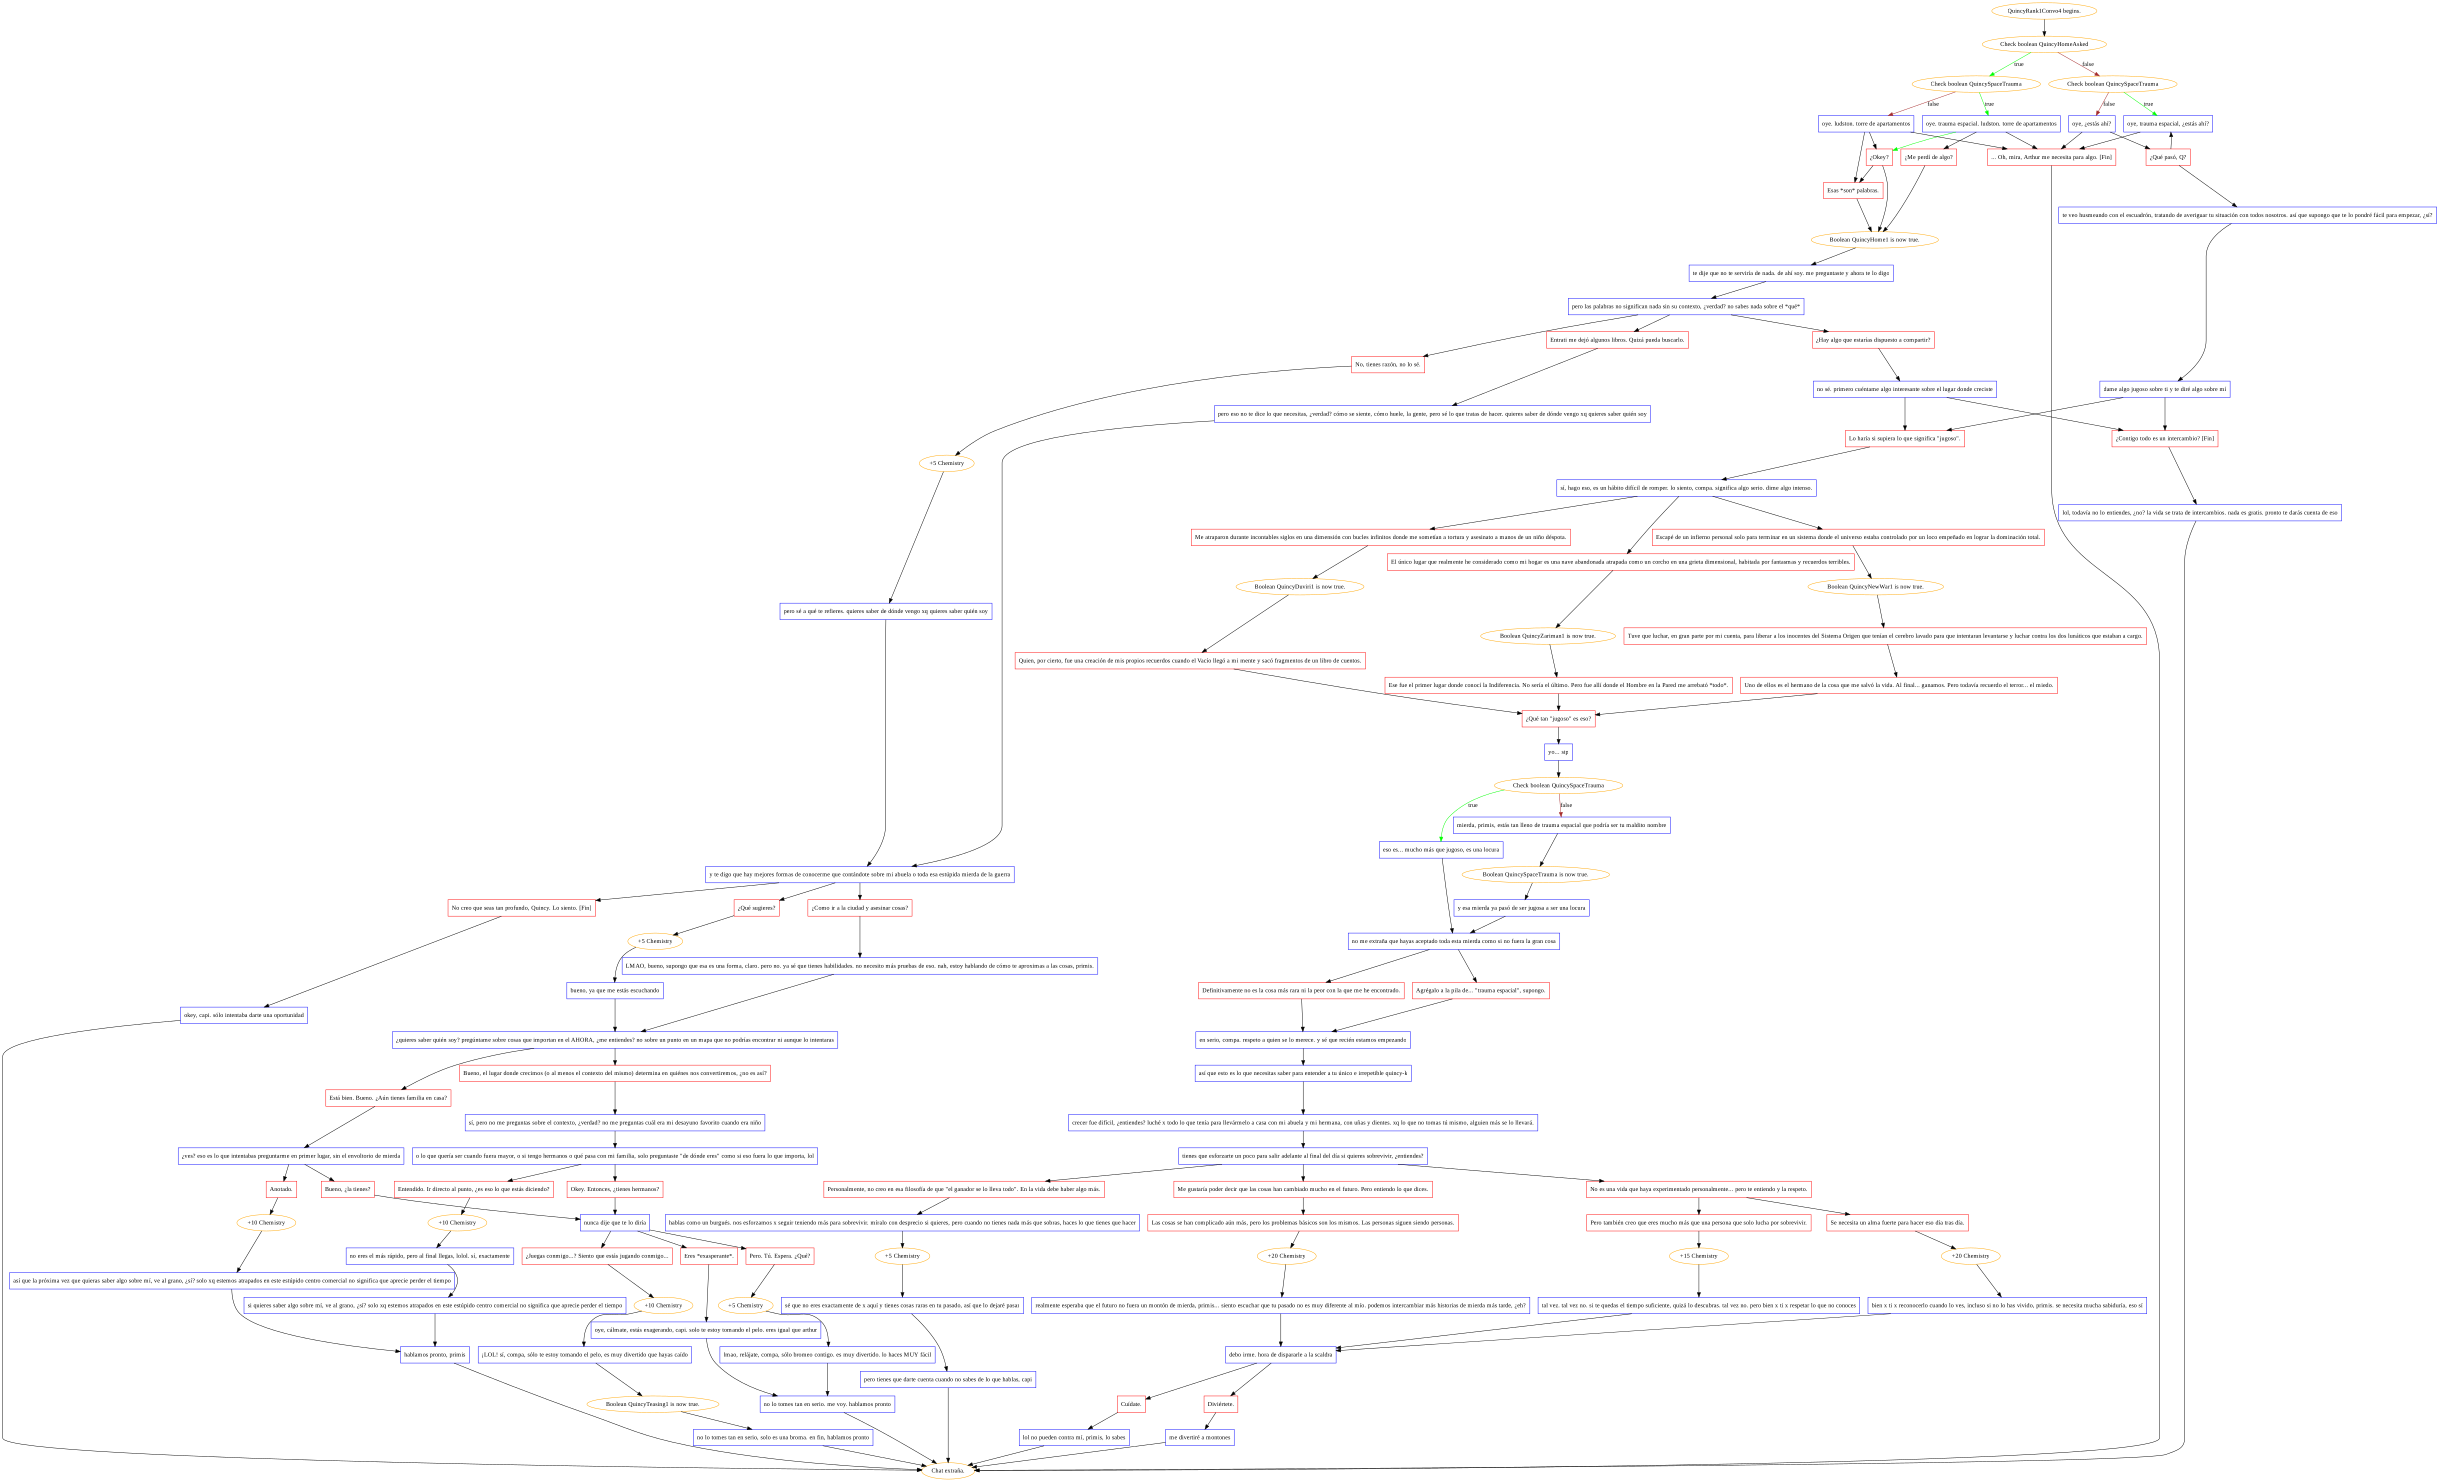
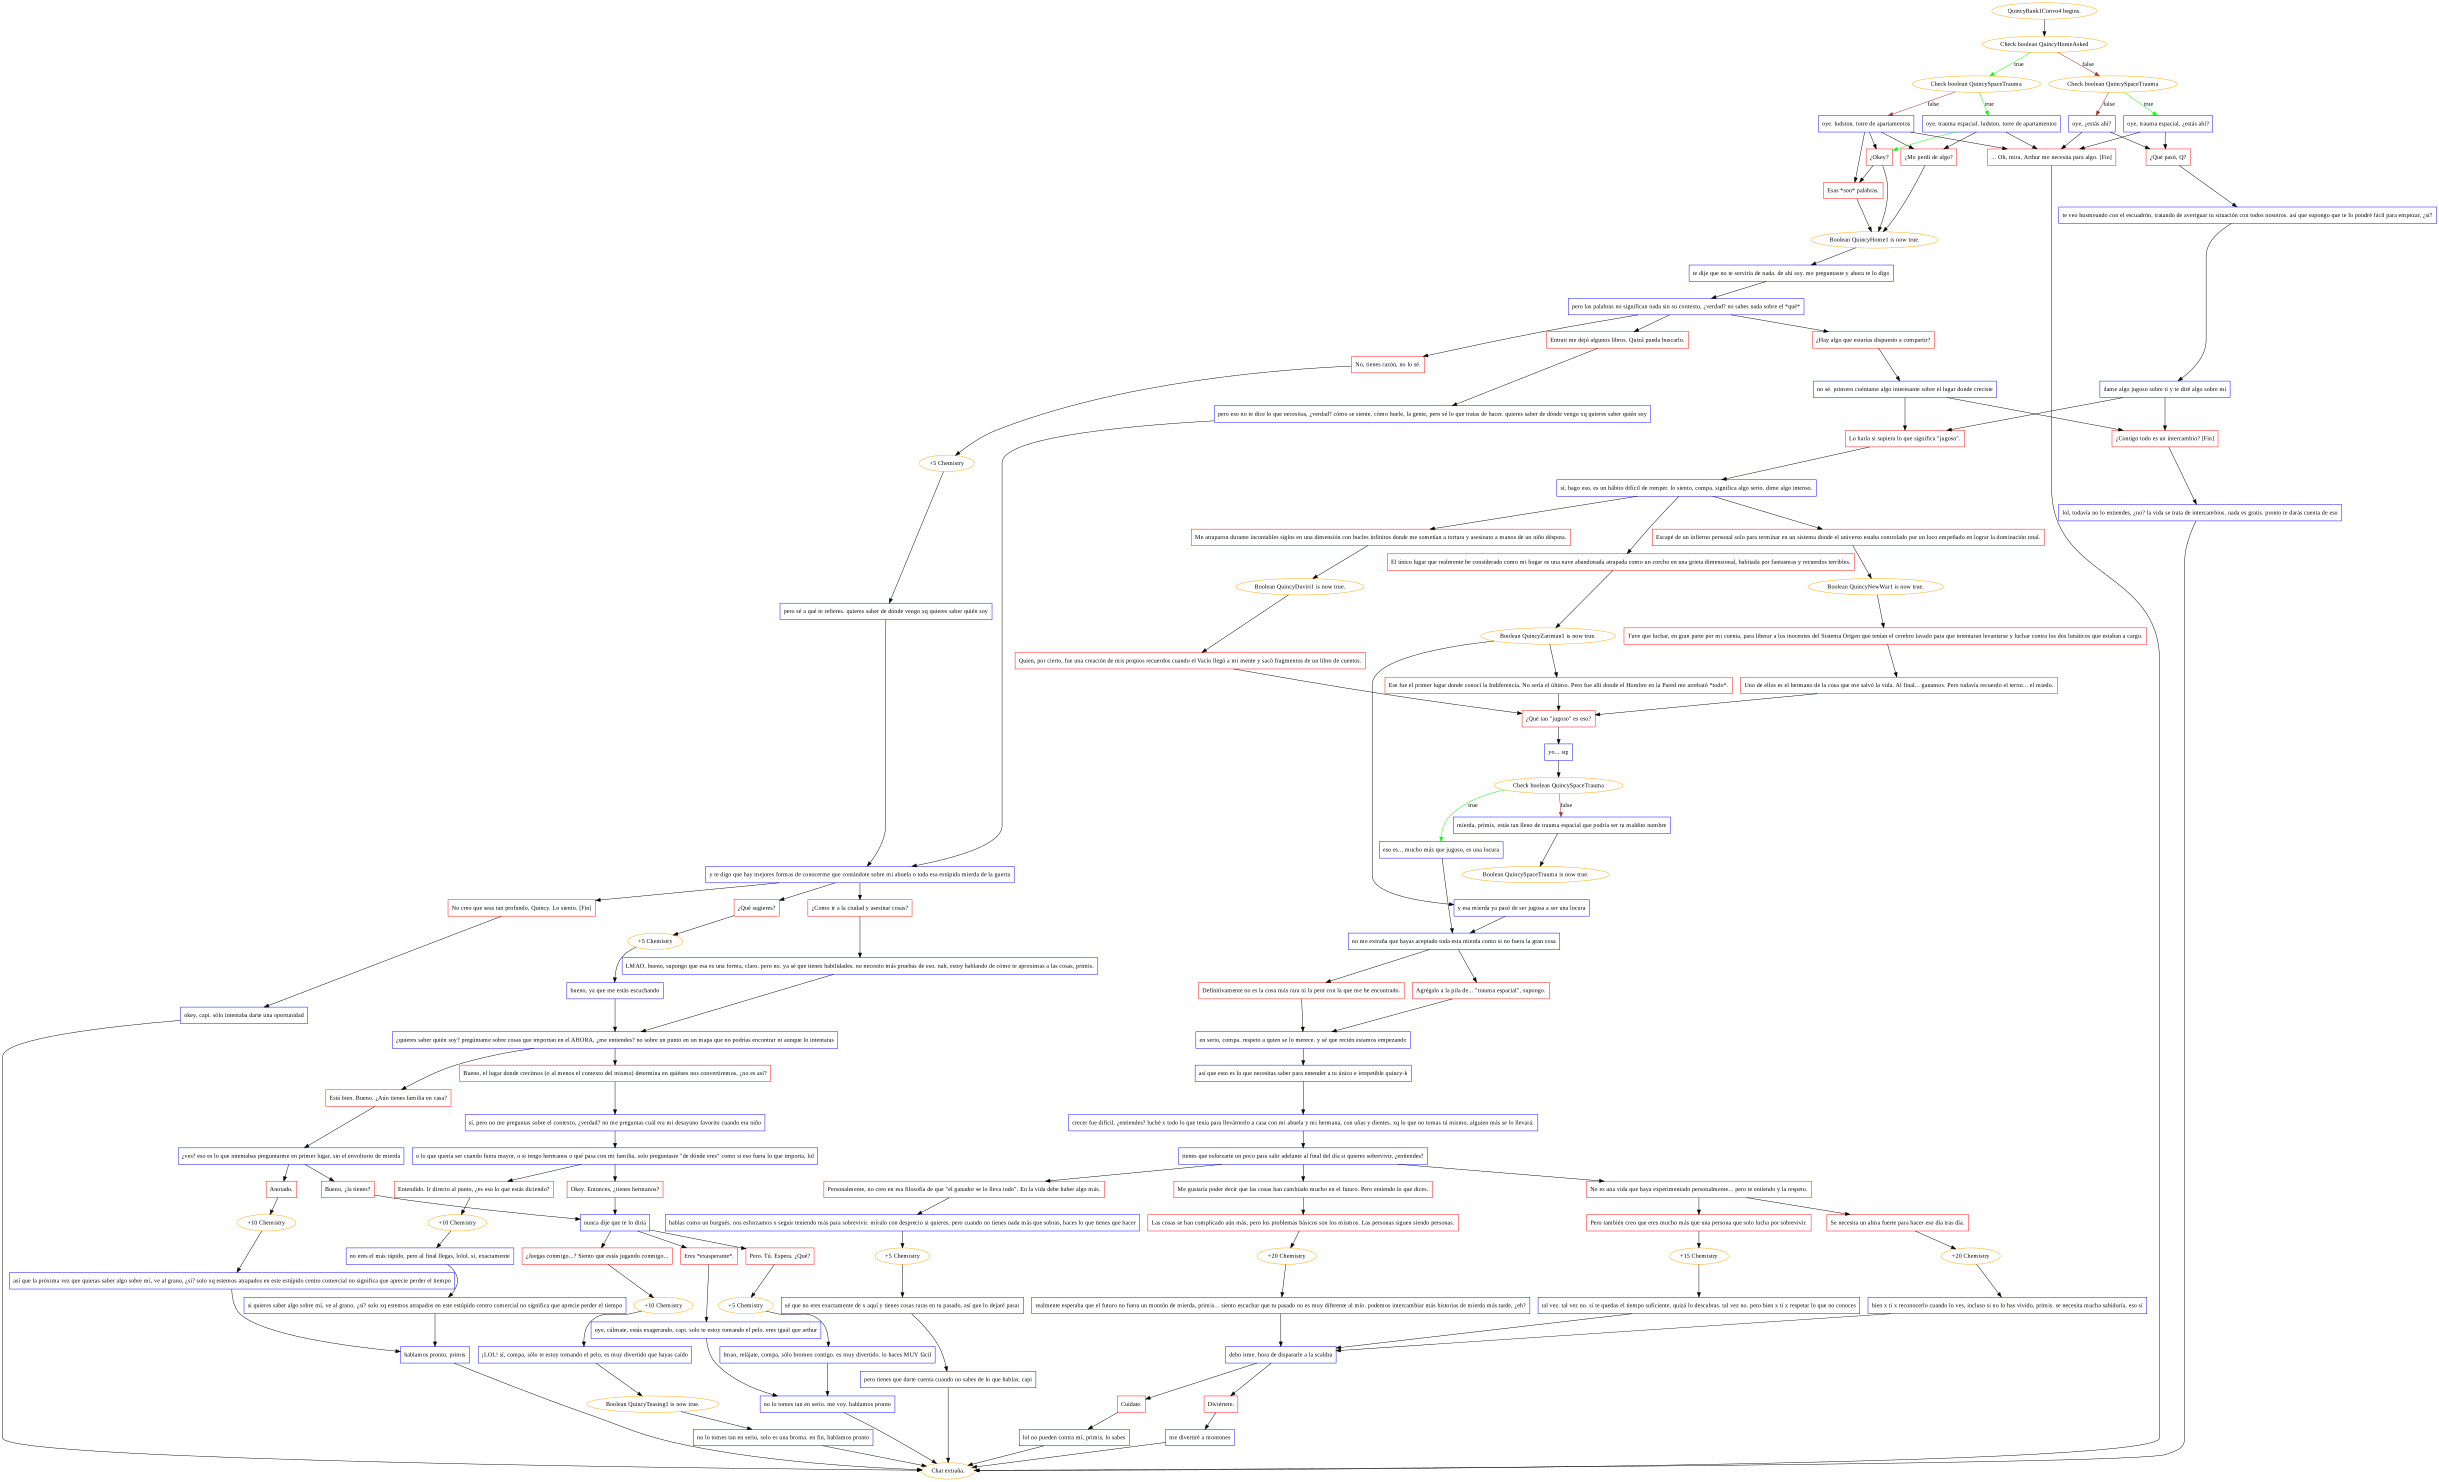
edge "oye. ludston. torre de apartamentos" -> "¿Me perdí de algo?": added
edge "¿Qué pasó, Q?" -> "oye, trauma espacial, ¿estás ahí?": reversed
edge "Boolean QuincySpaceTrauma is now true." -> "y esa mierda ya pasó de ser jugosa a ser una locura": now "Boolean QuincyZariman1 is now true." -> "y esa mierda ya pasó de ser jugosa a ser una locura"
